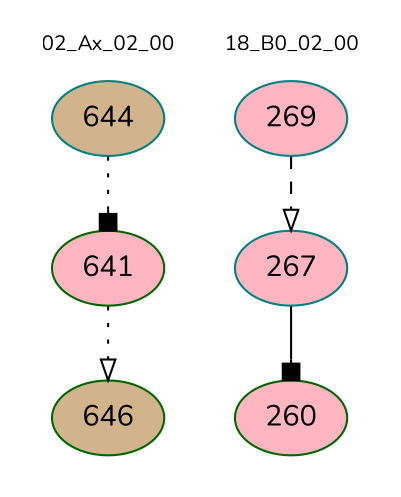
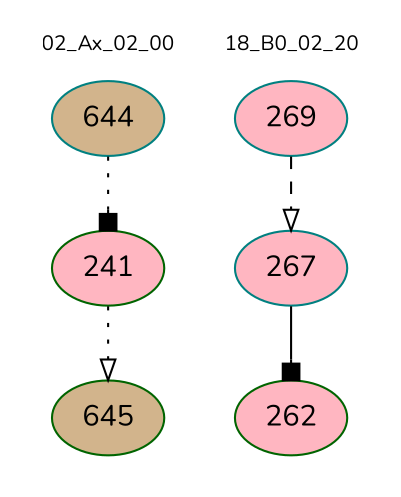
cluster "18_B0_02_00": label "18_B0_02_00" -> "18_B0_02_20"
node "641": label "641" -> "241"
node "646": label "646" -> "645"
node "260": label "260" -> "262"
